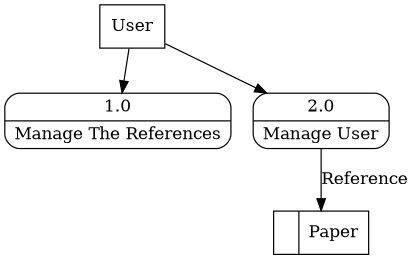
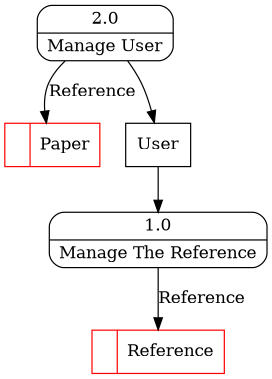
edge "User" -> "2.0": reversed
node "1.0": text "Manage The References" -> "Manage The Reference"
node "Paper": color black -> red
node "Reference": added
